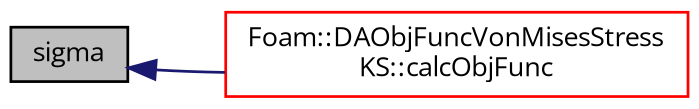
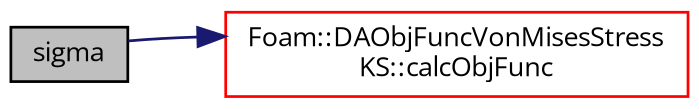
edge "Foam::DAObjFuncVonMisesStress KS::calcObjFunc" -> "sigma": reversed
